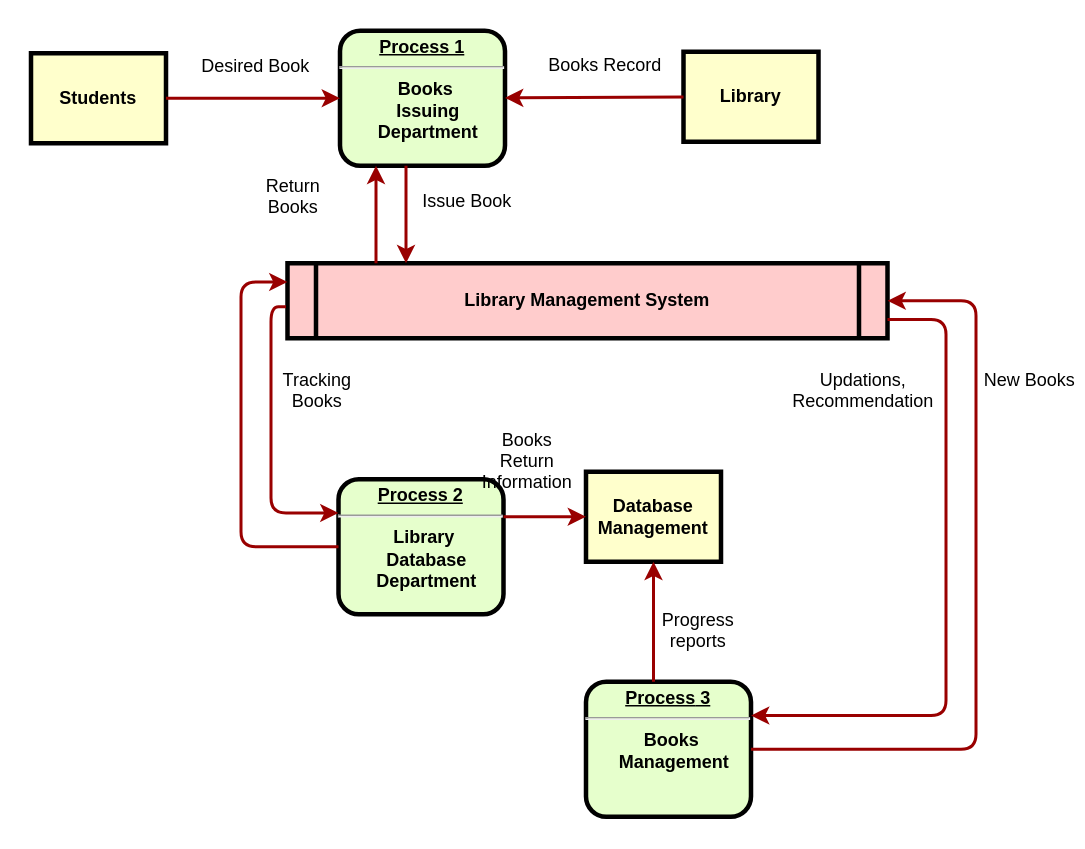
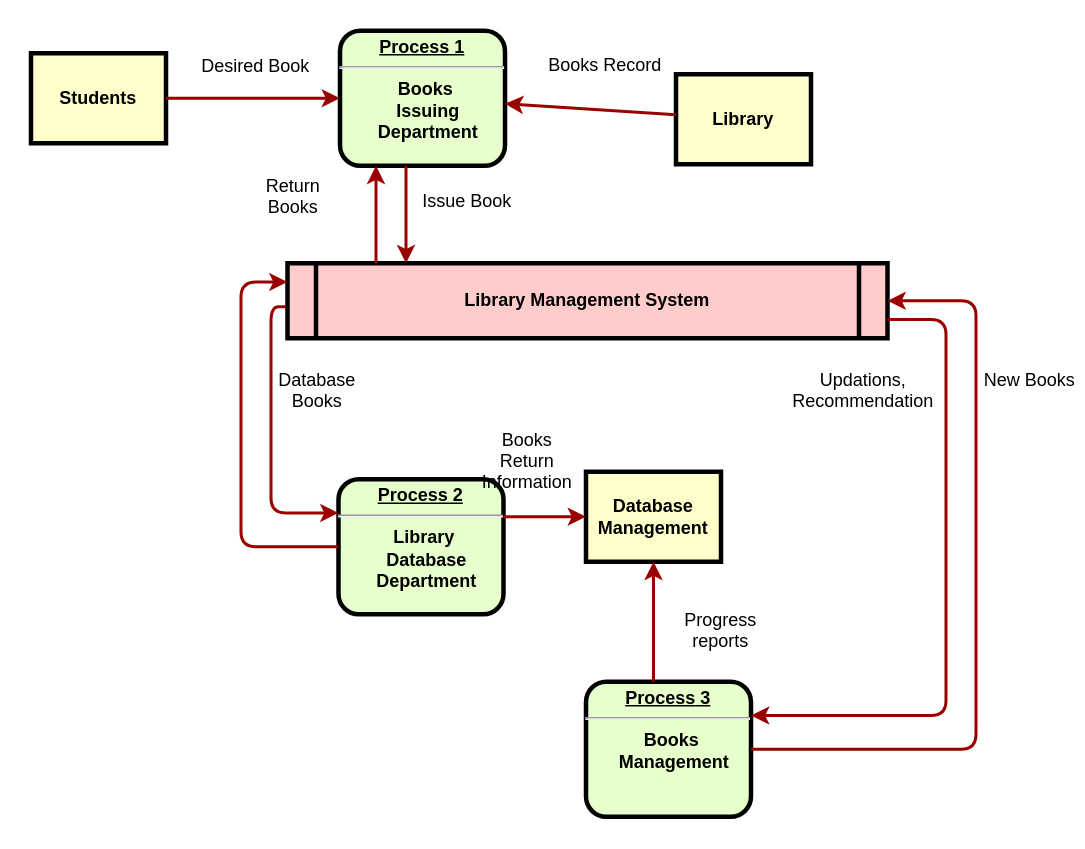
node "Library": moved (751, 97) -> (743, 119)
node "Tracking Books": label "Tracking Books" -> "Database Books"
node "Progress reports": moved (698, 622) -> (721, 622)
